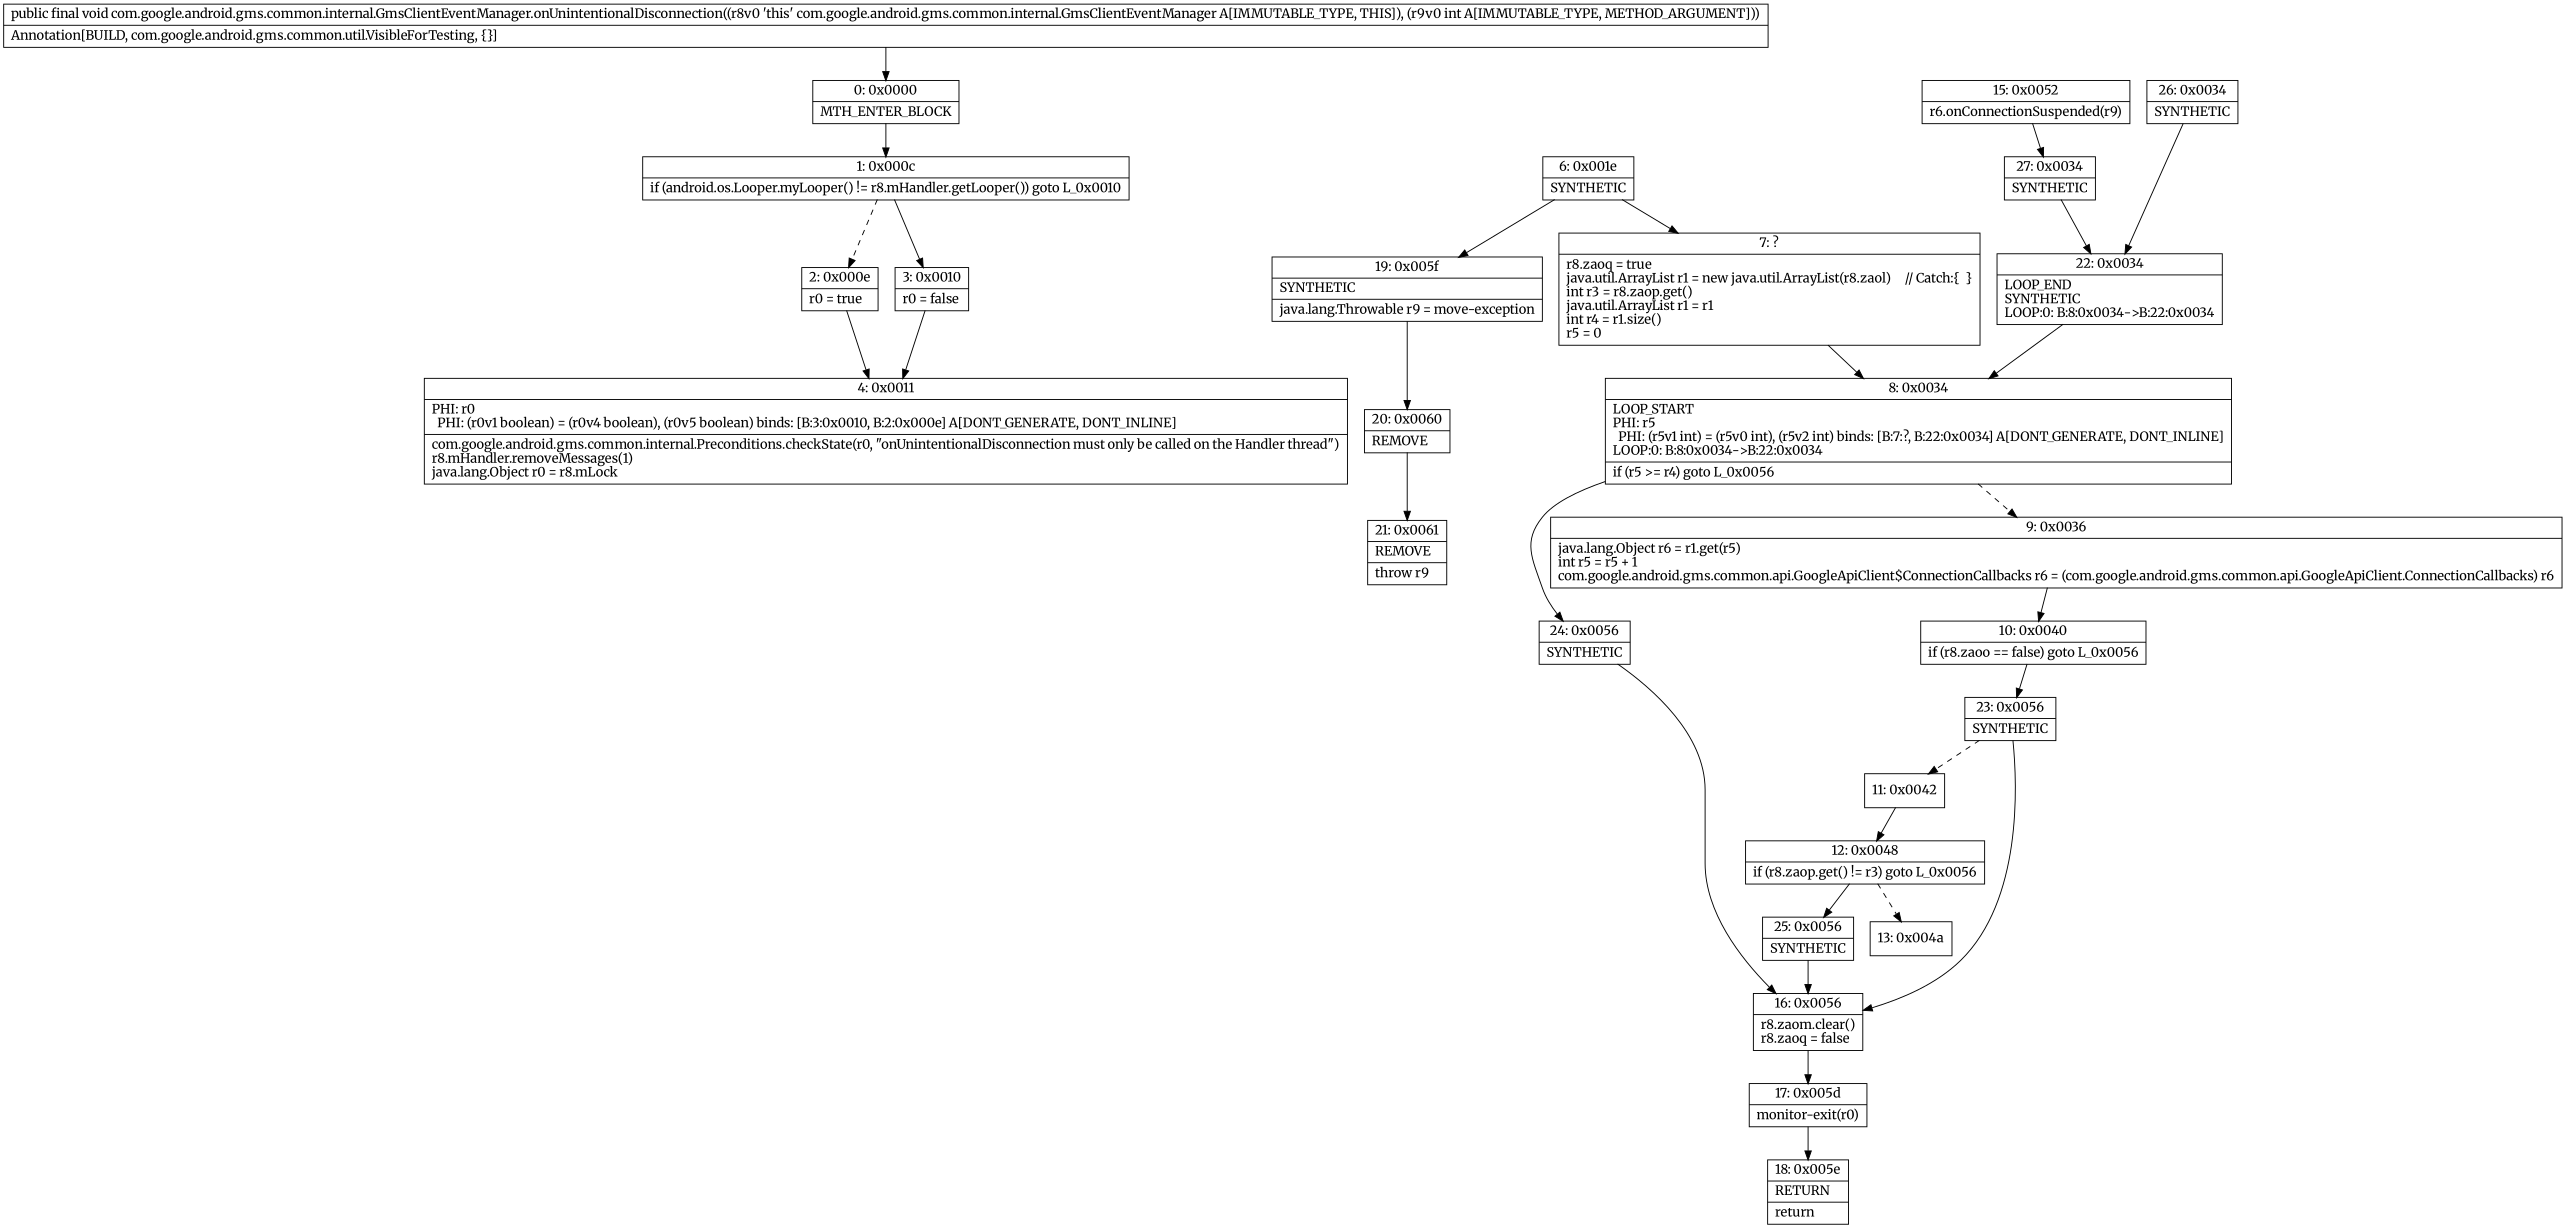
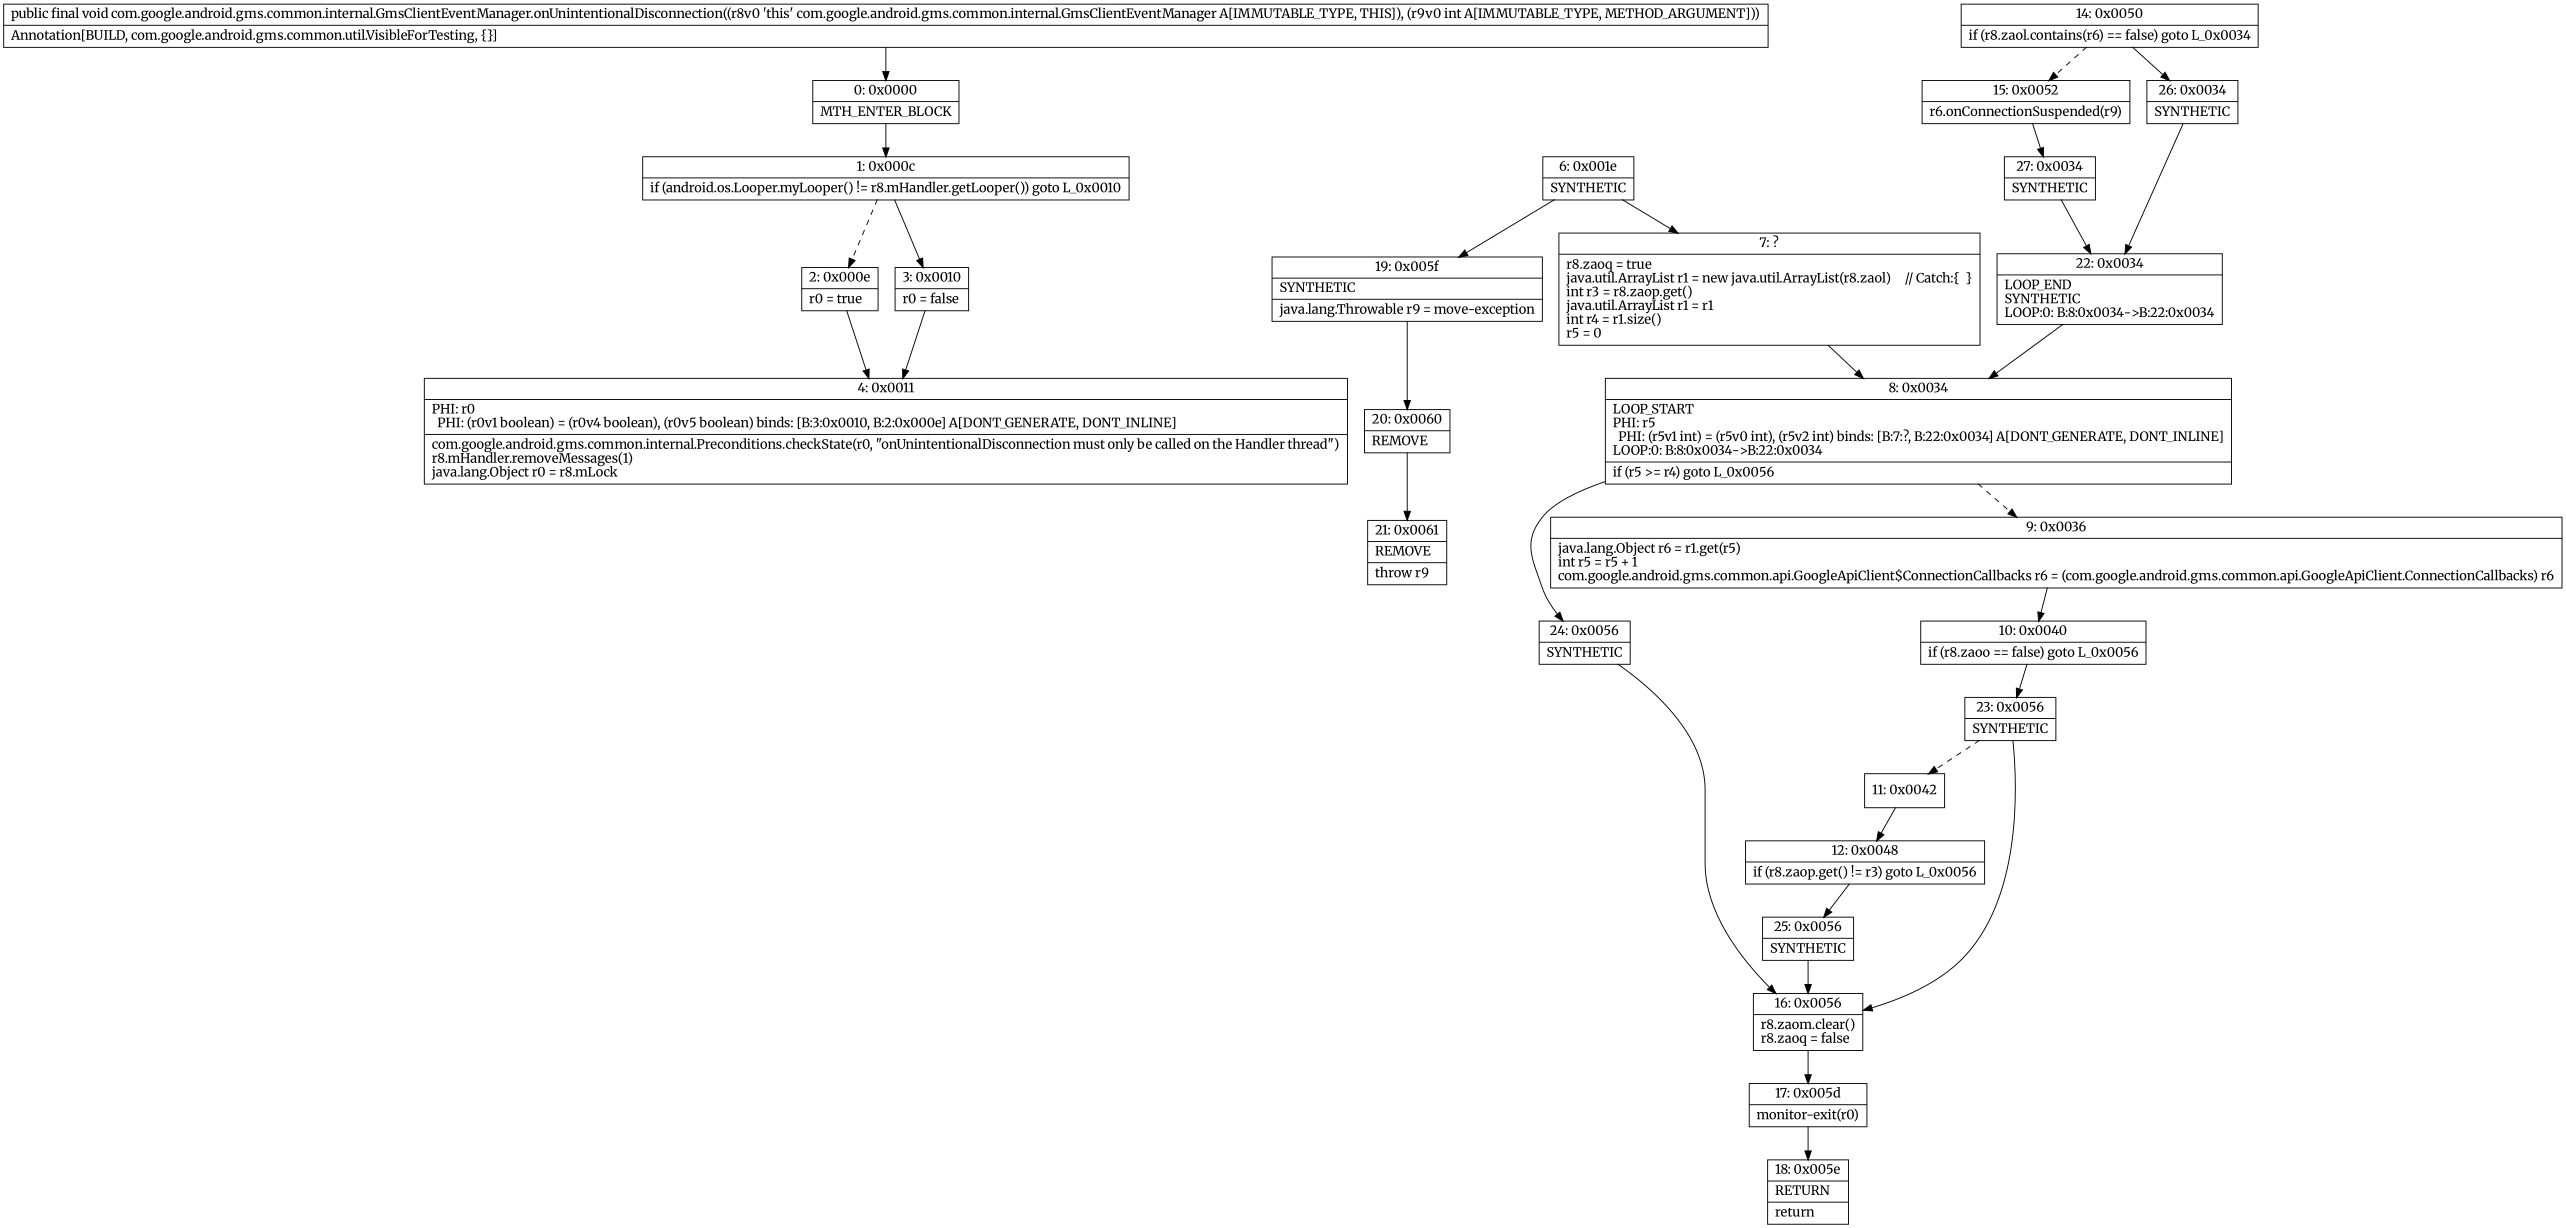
node "14: 0x0050": added
node "13: 0x004a": removed
